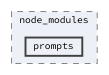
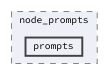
cluster "node_modules": label "node_modules" -> "node_prompts"
